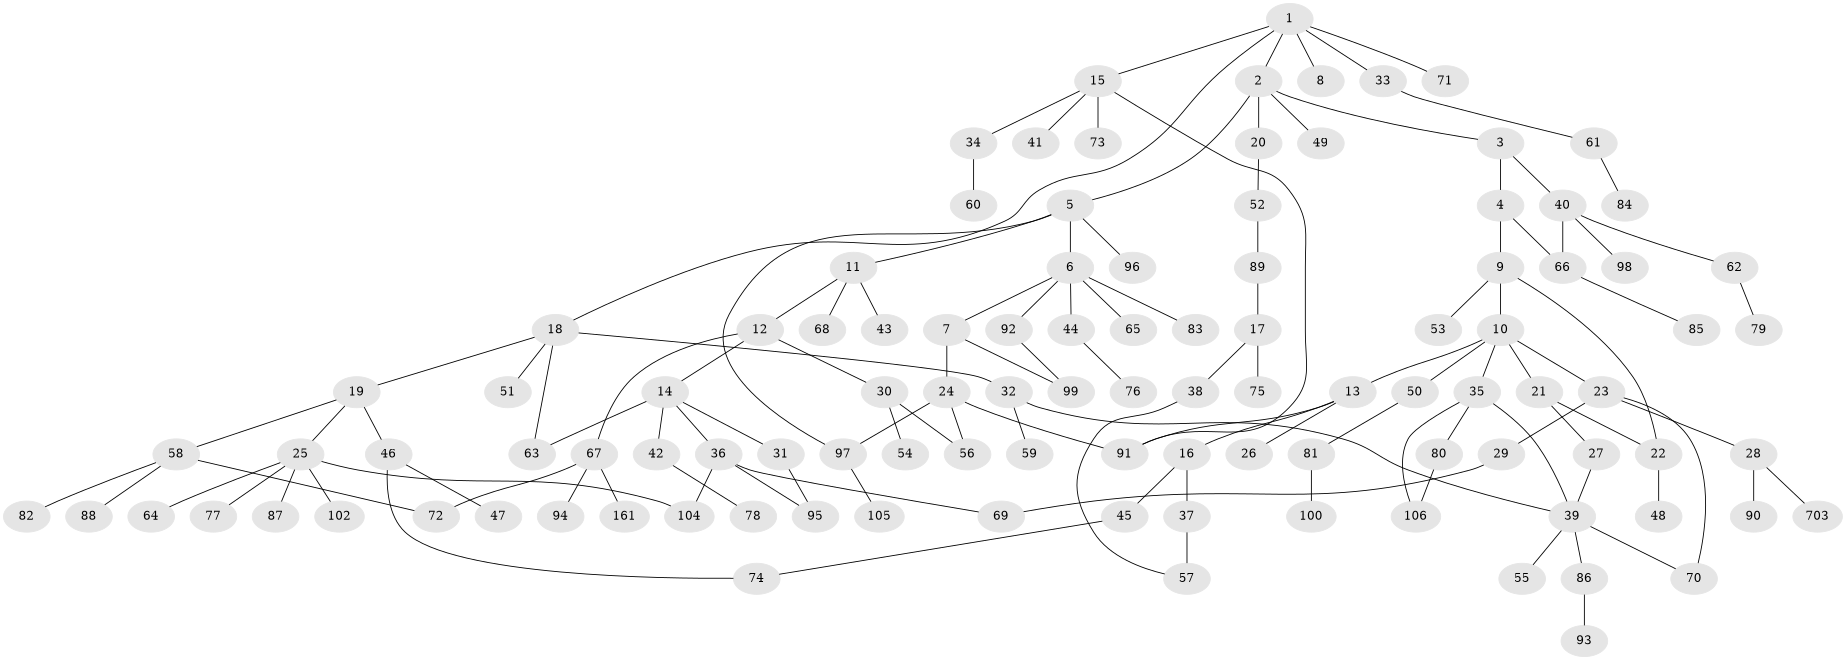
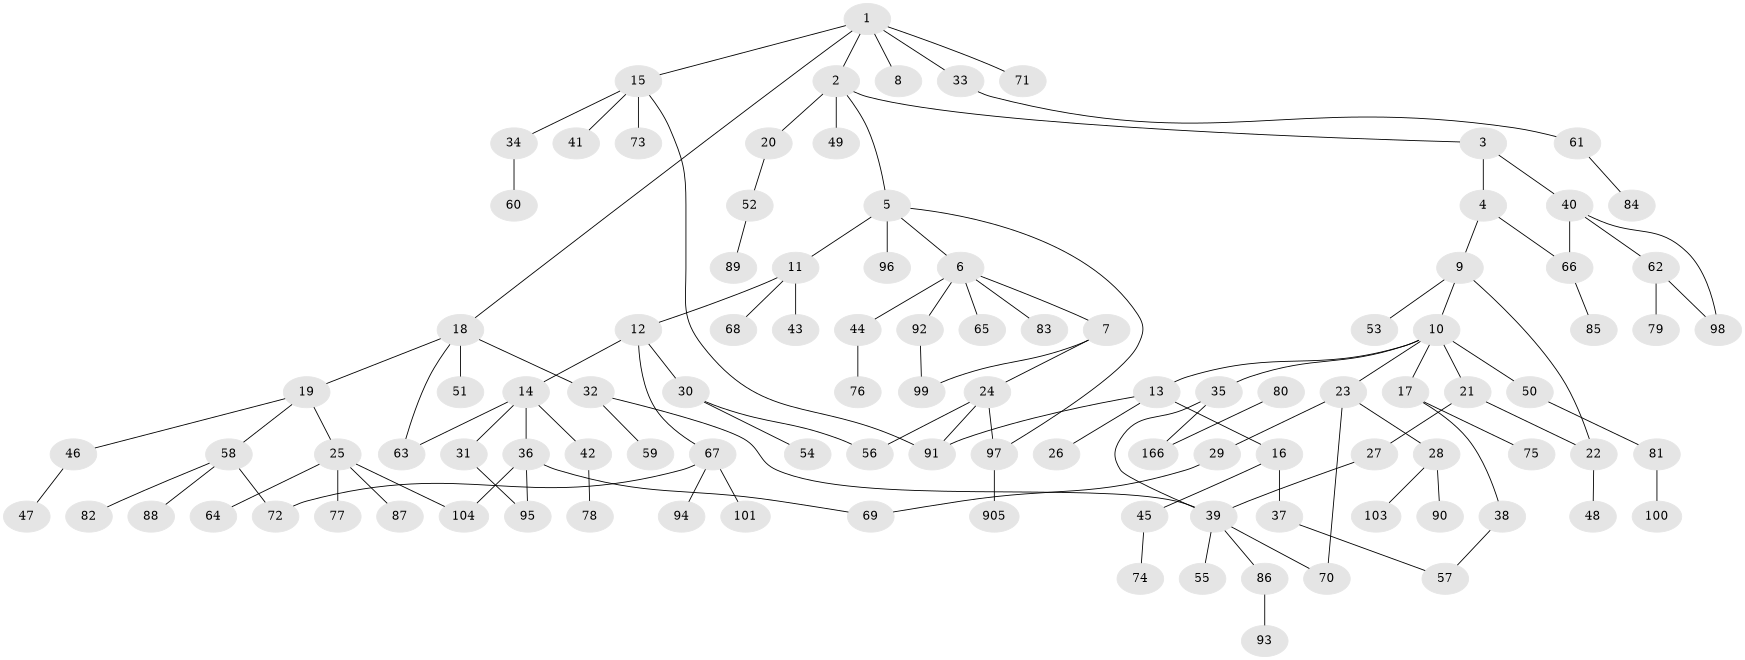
edge "89" -- "17": now "10" -- "17"
edge "62" -- "98": added
edge "35" -- "80": removed
node "102": removed
node "161": label "161" -> "101"
node "105": label "105" -> "905"
node "106": label "106" -> "166"
node "703": label "703" -> "103"
edge "46" -- "74": removed
